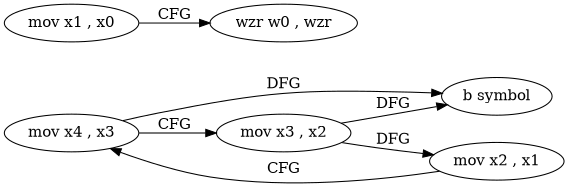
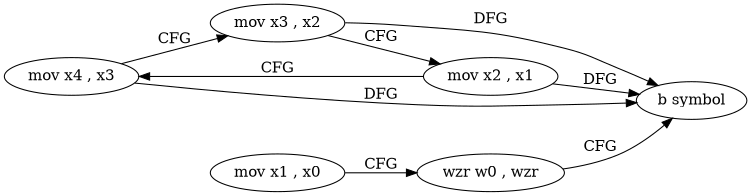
edge "mov x2 , x1" -> "b symbol": added, label "DFG"
edge "mov x3 , x2" -> "mov x2 , x1": label "DFG" -> "CFG"
edge "wzr w0 , wzr" -> "b symbol": added, label "CFG"
